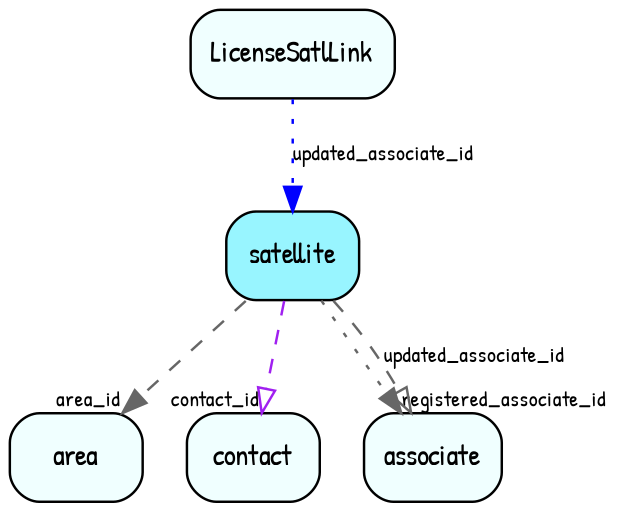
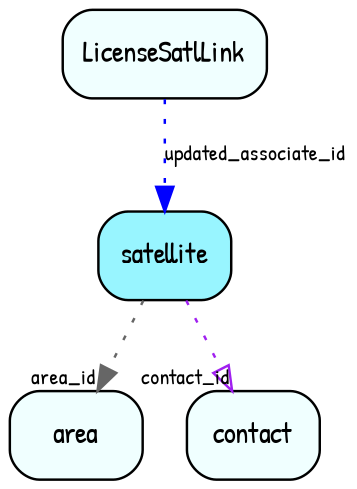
edge "satellite" -> "contact": style dashed -> dotted
edge "satellite" -> "area": style dashed -> dotted
node "associate": removed
